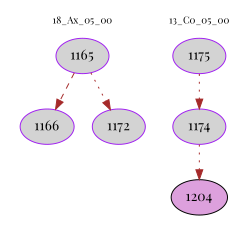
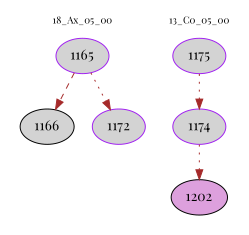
node "1166": color purple -> black
node "1204": label "1204" -> "1202"
